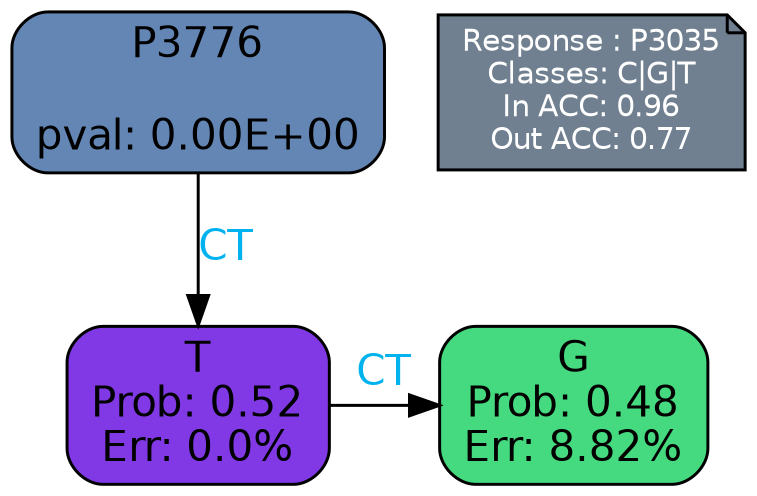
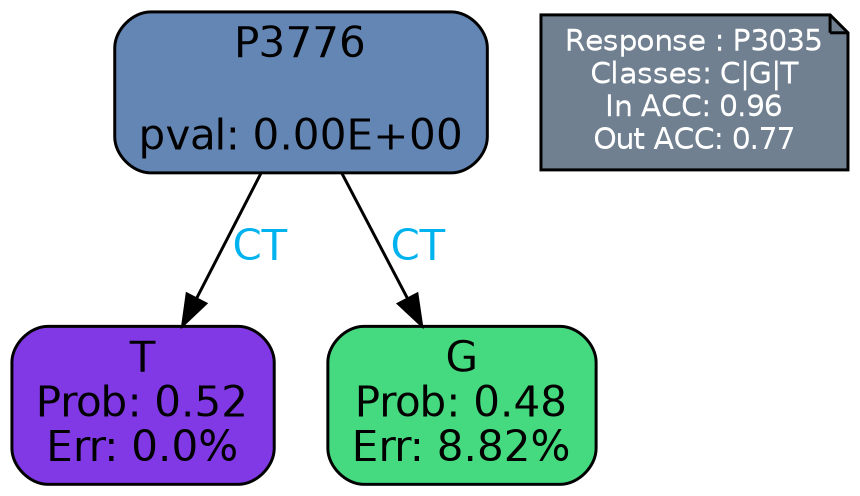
edge "T Prob: 0.52 Err: 0.0%" -> "G Prob: 0.48 Err: 8.82%": now "P3776 pval: 0.00E+00" -> "G Prob: 0.48 Err: 8.82%"
